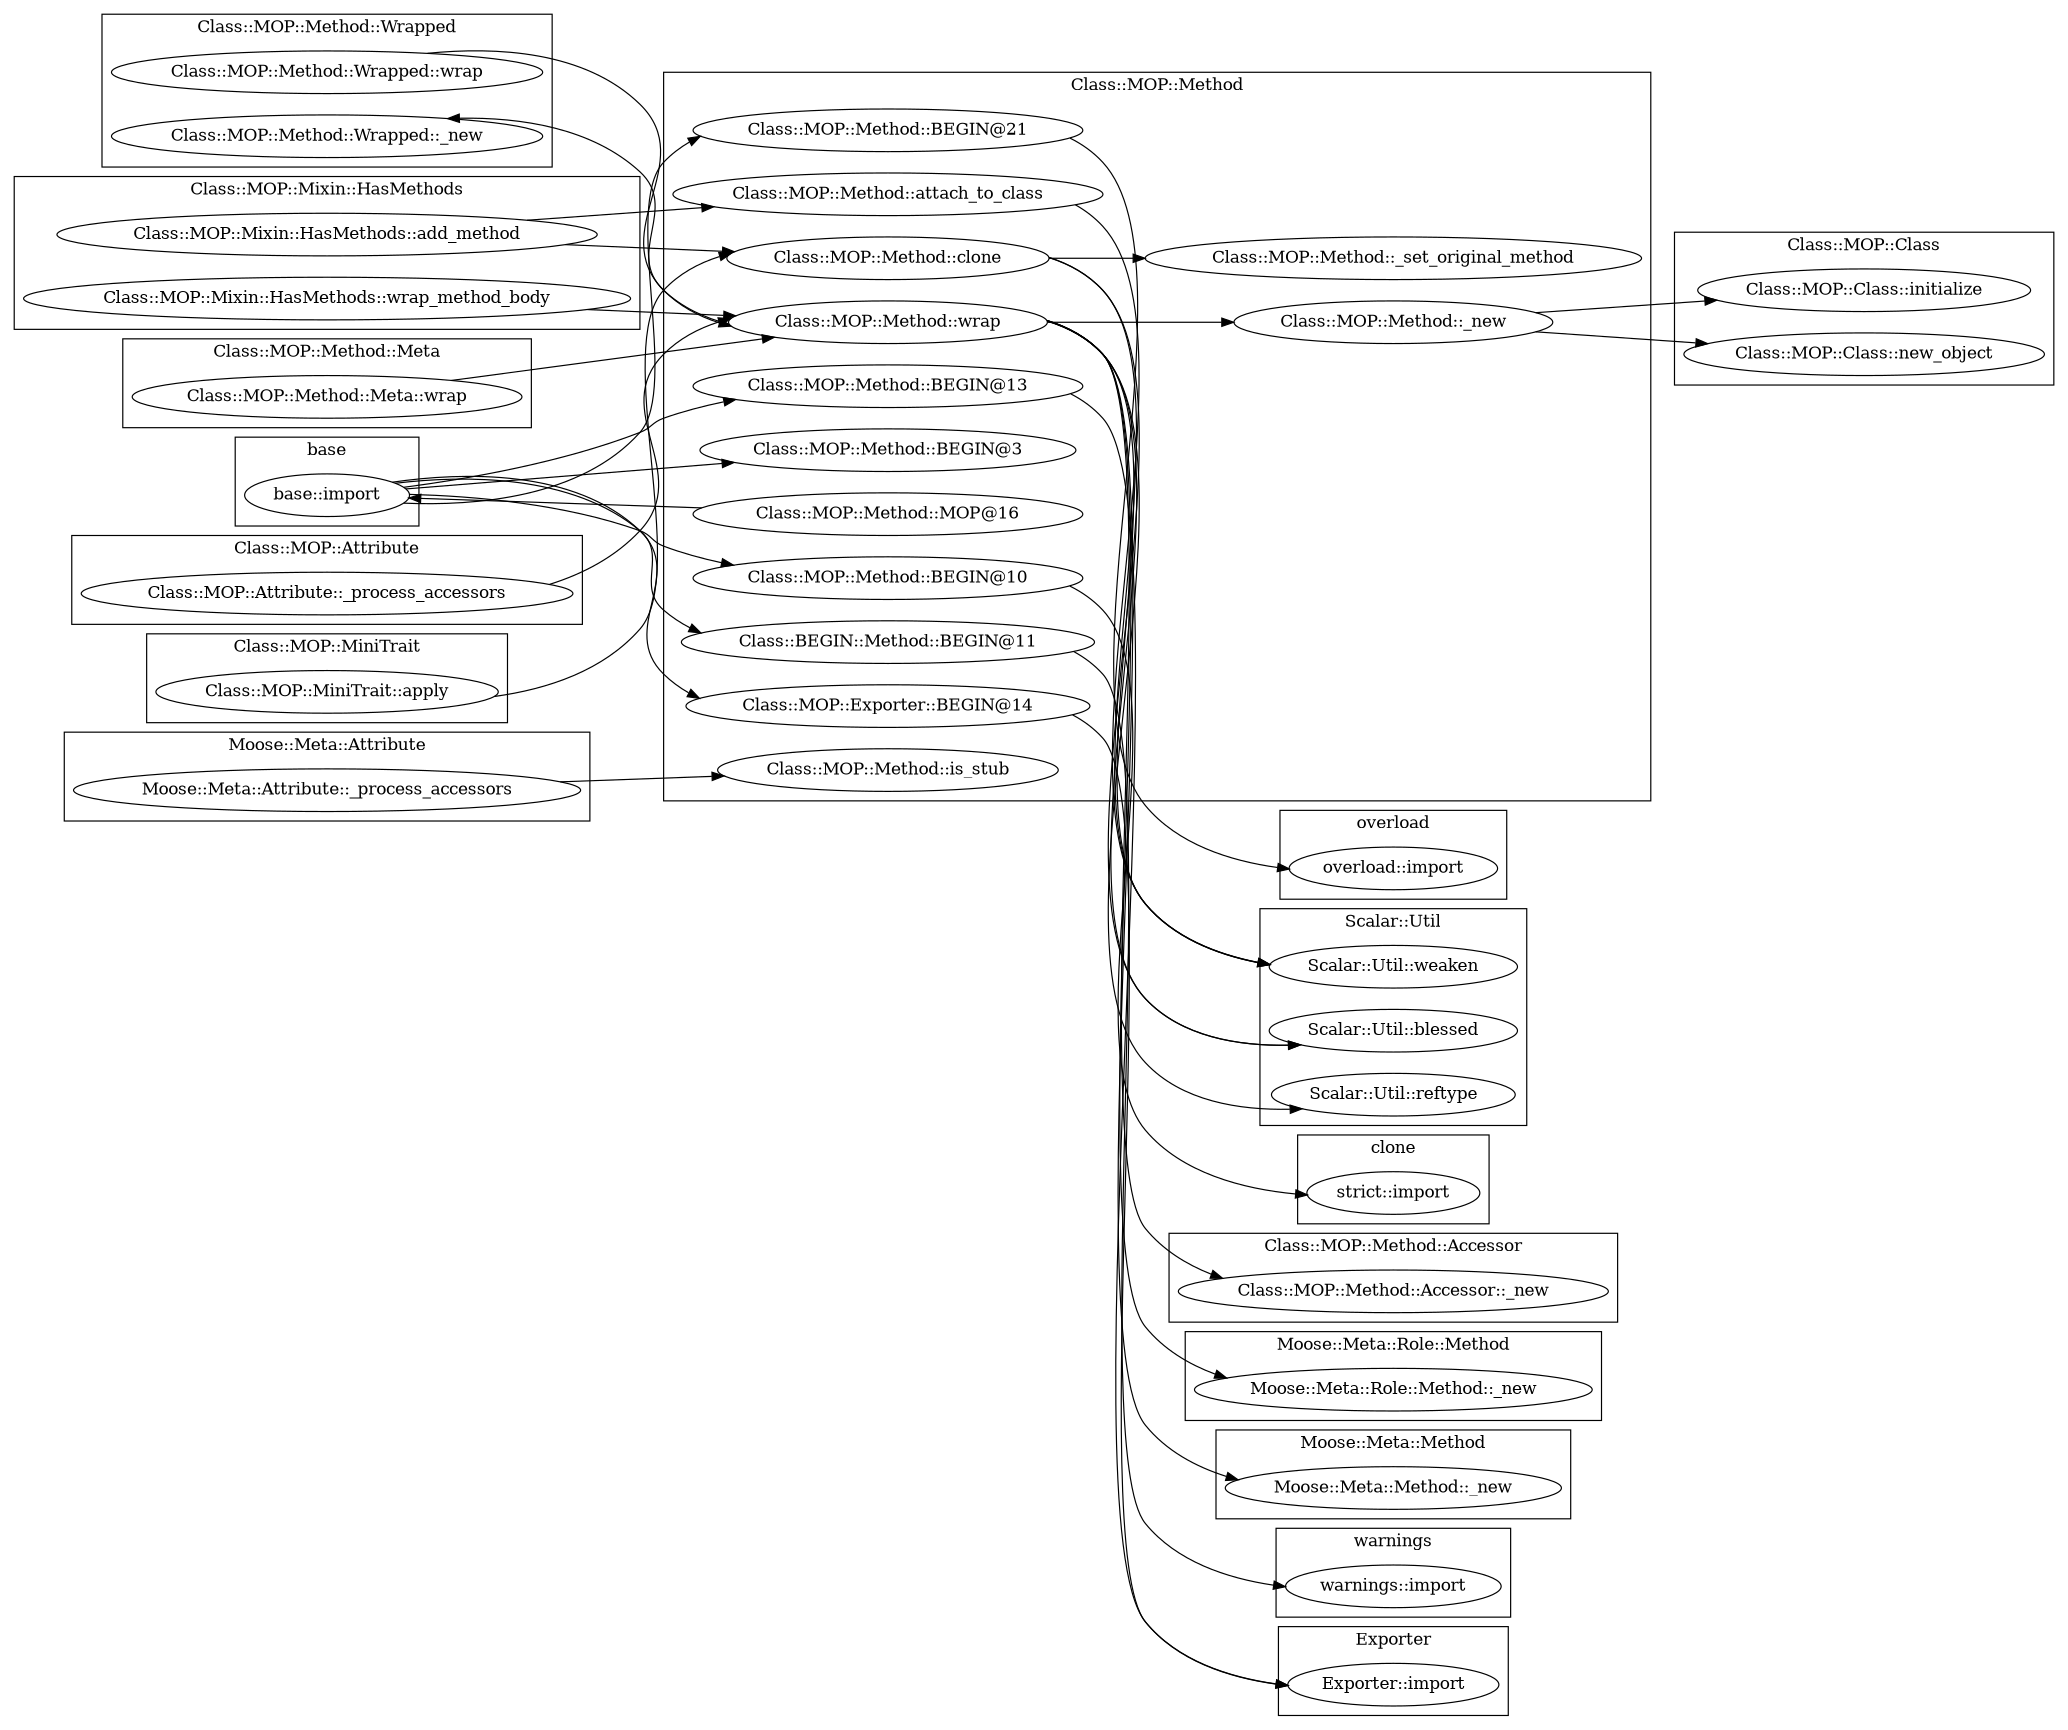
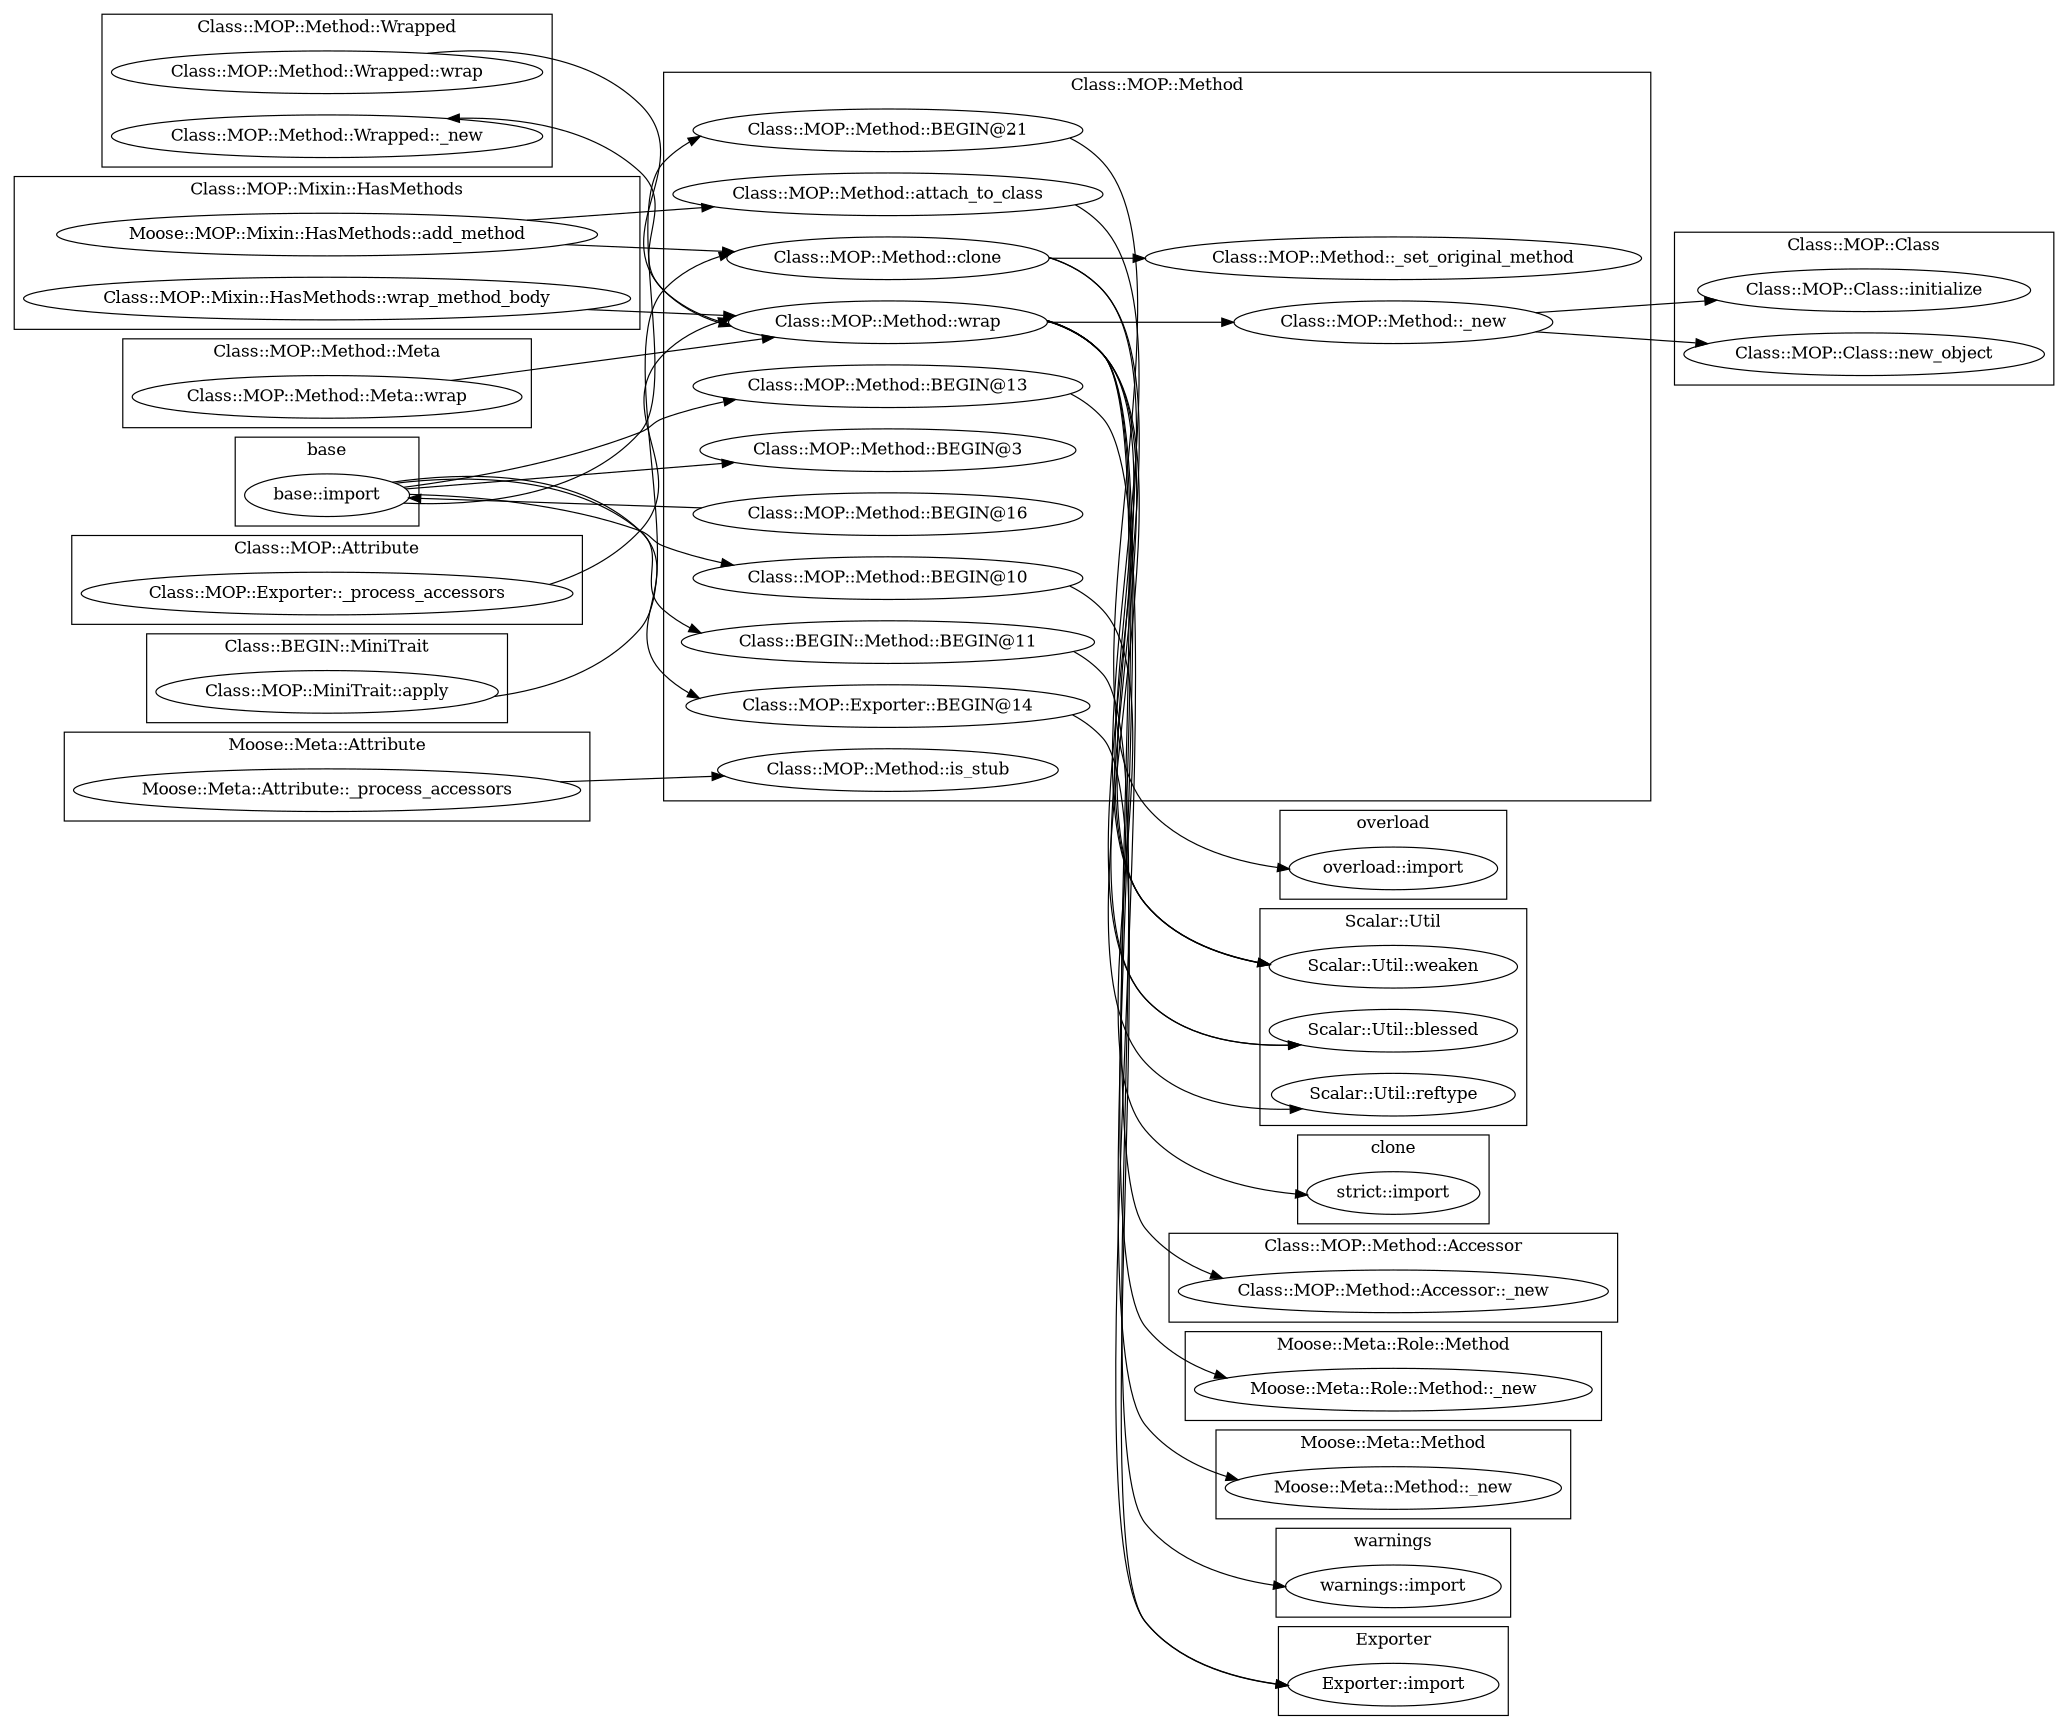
node "Class::MOP::Mixin::HasMethods::add_method": label "Class::MOP::Mixin::HasMethods::add_method" -> "Moose::MOP::Mixin::HasMethods::add_method"
node "Class::MOP::Method::MOP@16": label "Class::MOP::Method::MOP@16" -> "Class::MOP::Method::BEGIN@16"
node "Class::MOP::Attribute::_process_accessors": label "Class::MOP::Attribute::_process_accessors" -> "Class::MOP::Exporter::_process_accessors"
cluster "Class::MOP::MiniTrait": label "Class::MOP::MiniTrait" -> "Class::BEGIN::MiniTrait"
